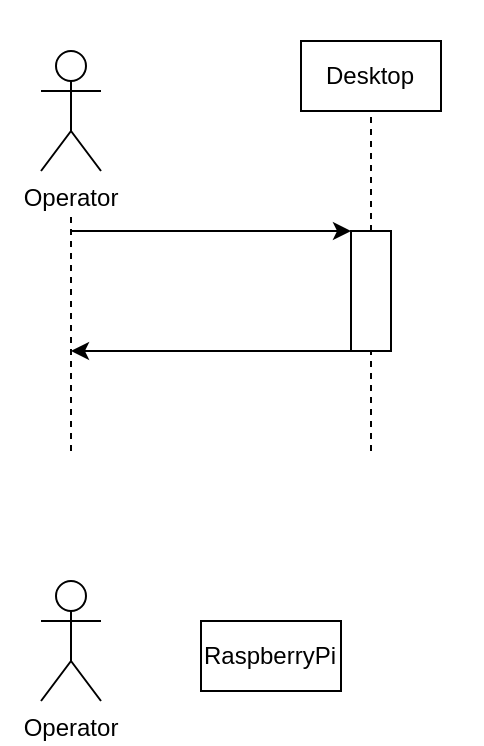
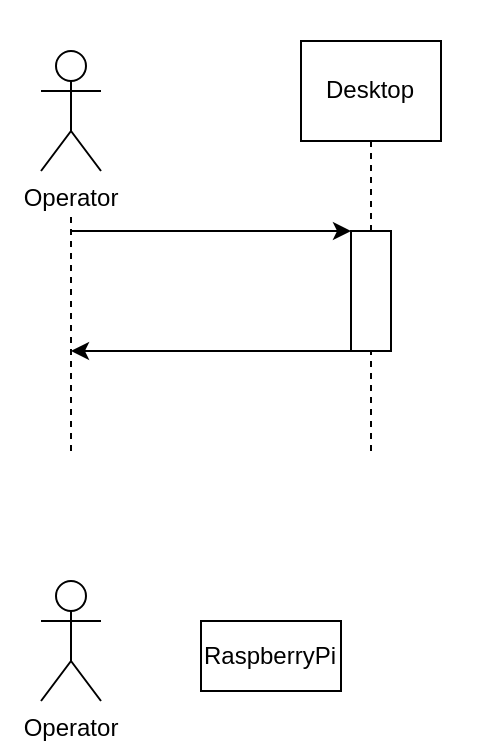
node "Desktop": size 140x70 -> 140x100
